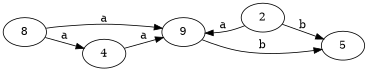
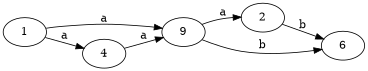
edge "2" -> "9": reversed
node "8": label "8" -> "1"
node "5": label "5" -> "6"
